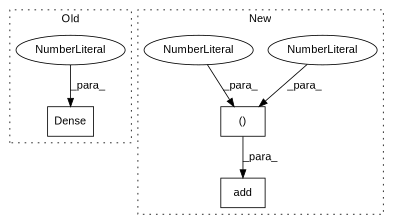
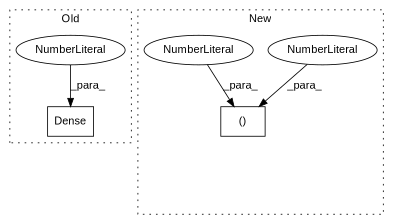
node "add": removed
